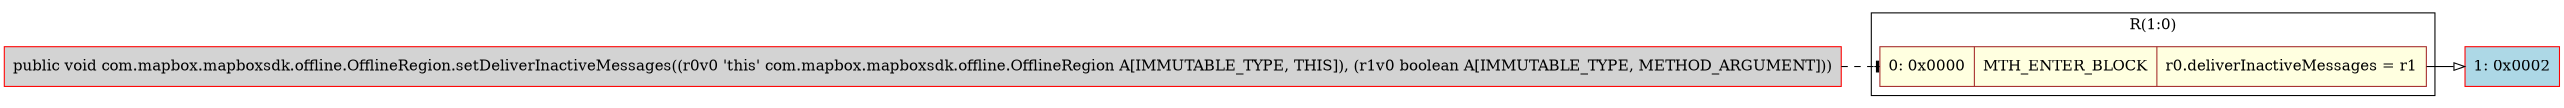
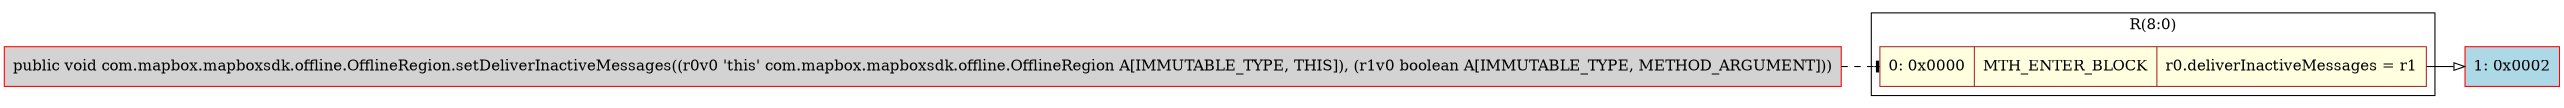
cluster "R(1:0)": label "R(1:0)" -> "R(8:0)"
